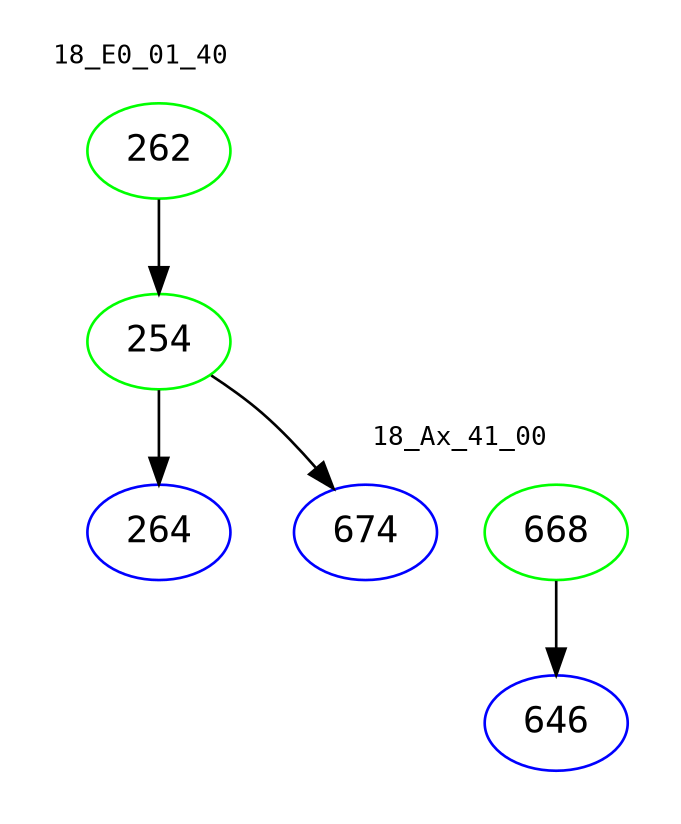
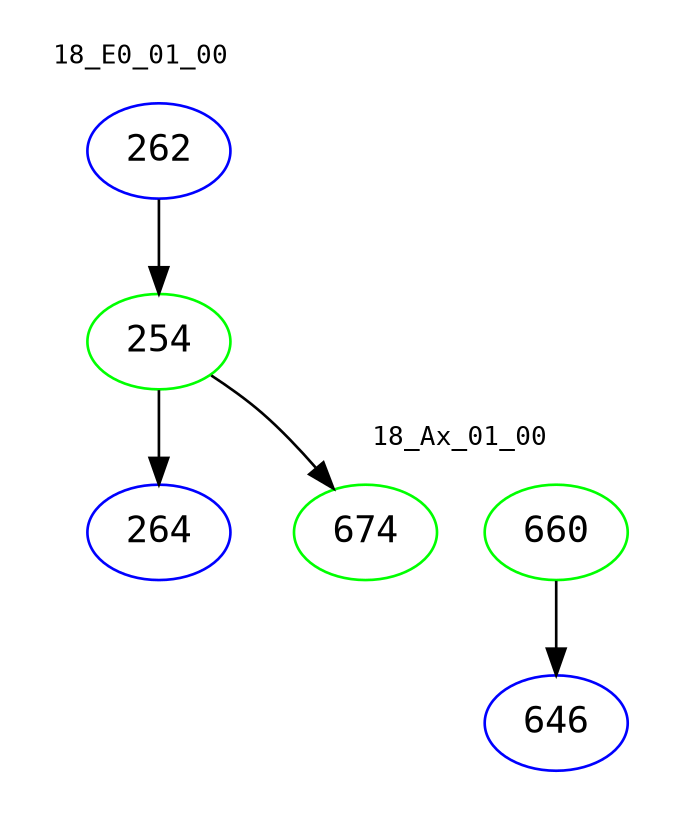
cluster "18_E0_01_40": label "18_E0_01_40" -> "18_E0_01_00"
node "262": color green -> blue
cluster "18_Ax_41_00": label "18_Ax_41_00" -> "18_Ax_01_00"
node "674": color blue -> green
node "668": label "668" -> "660"
